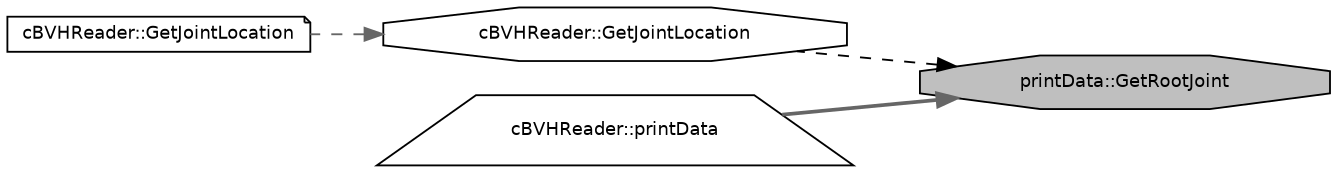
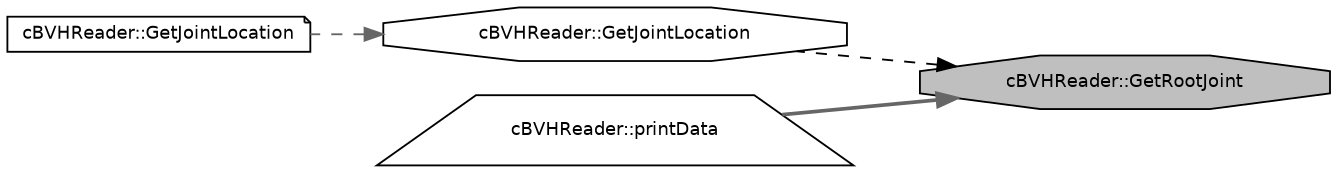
node "printData::GetRootJoint": label "printData::GetRootJoint" -> "cBVHReader::GetRootJoint"
